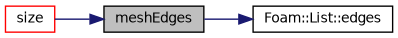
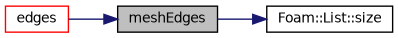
node "size": label "size" -> "edges"
node "Foam::List::edges": label "Foam::List::edges" -> "Foam::List::size"
